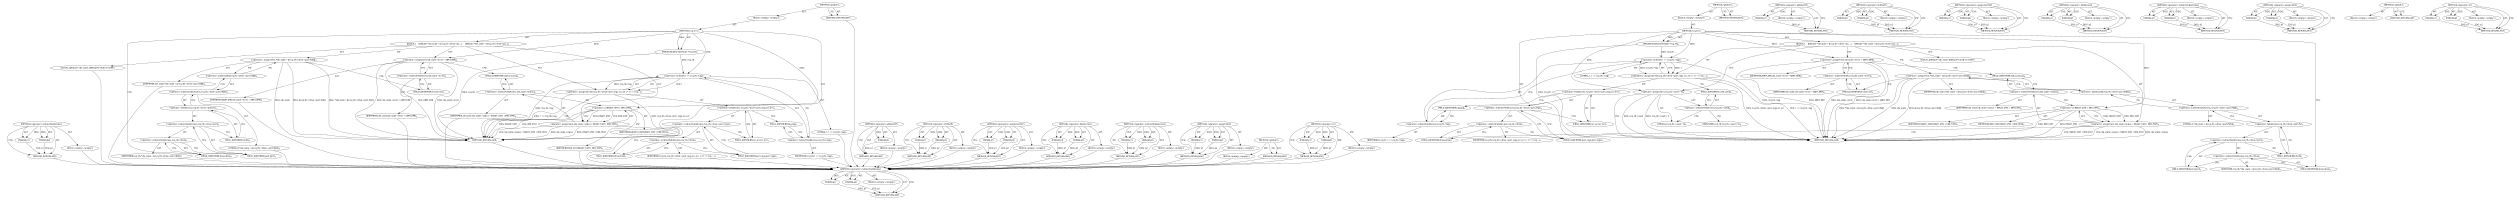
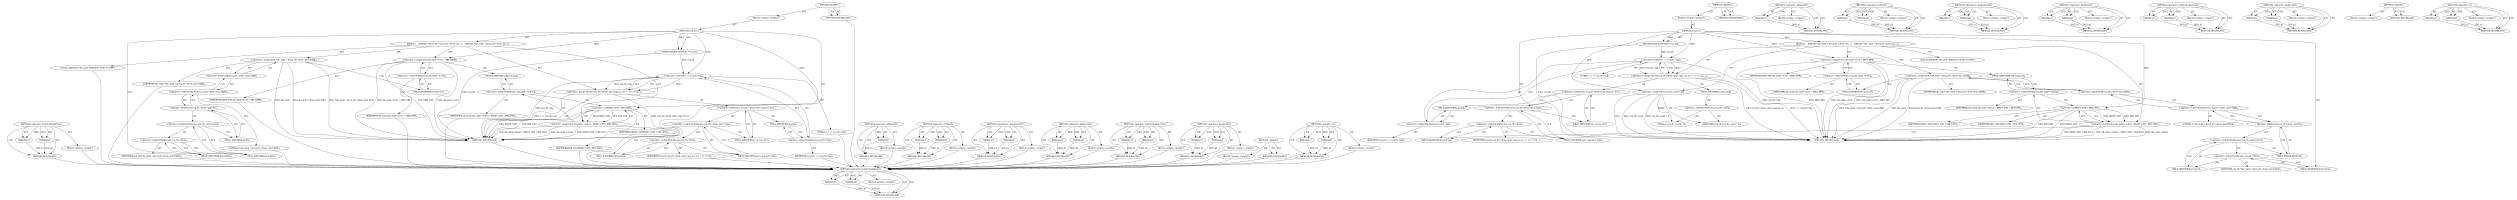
edge "(<operator>.assignment,ncq_tfs->used = 0)" -> "(<operator>.indirectFieldAccess,ncq_tfs->used)": now "(<operator>.assignment,ncq_tfs->used = 0)" -> "(IDENTIFIER,ncq_tfs,ncq_tfs->used = 0)"
edge "(<operator>.indirectFieldAccess,ncq_tfs->used)" -> "(FIELD_IDENTIFIER,used,used)": removed, label "AST:"
edge "(<operator>.assignment,ncq_tfs->used = 0)" -> "(LITERAL,0,ncq_tfs->used = 0)": label "AST: " -> "READY: "
